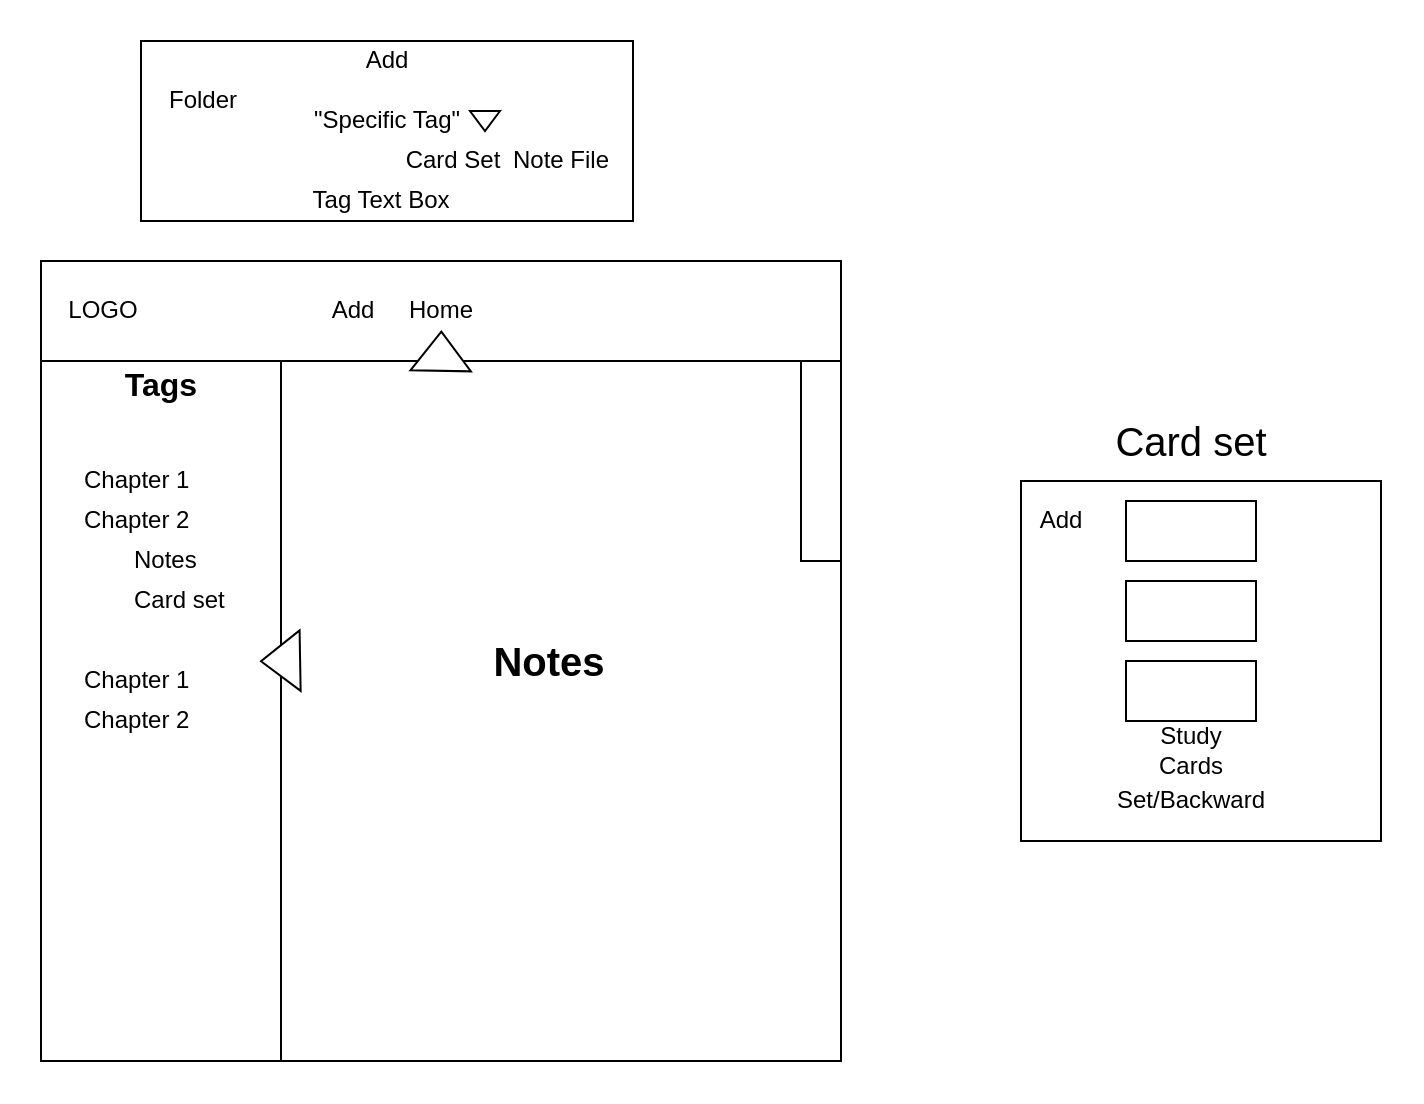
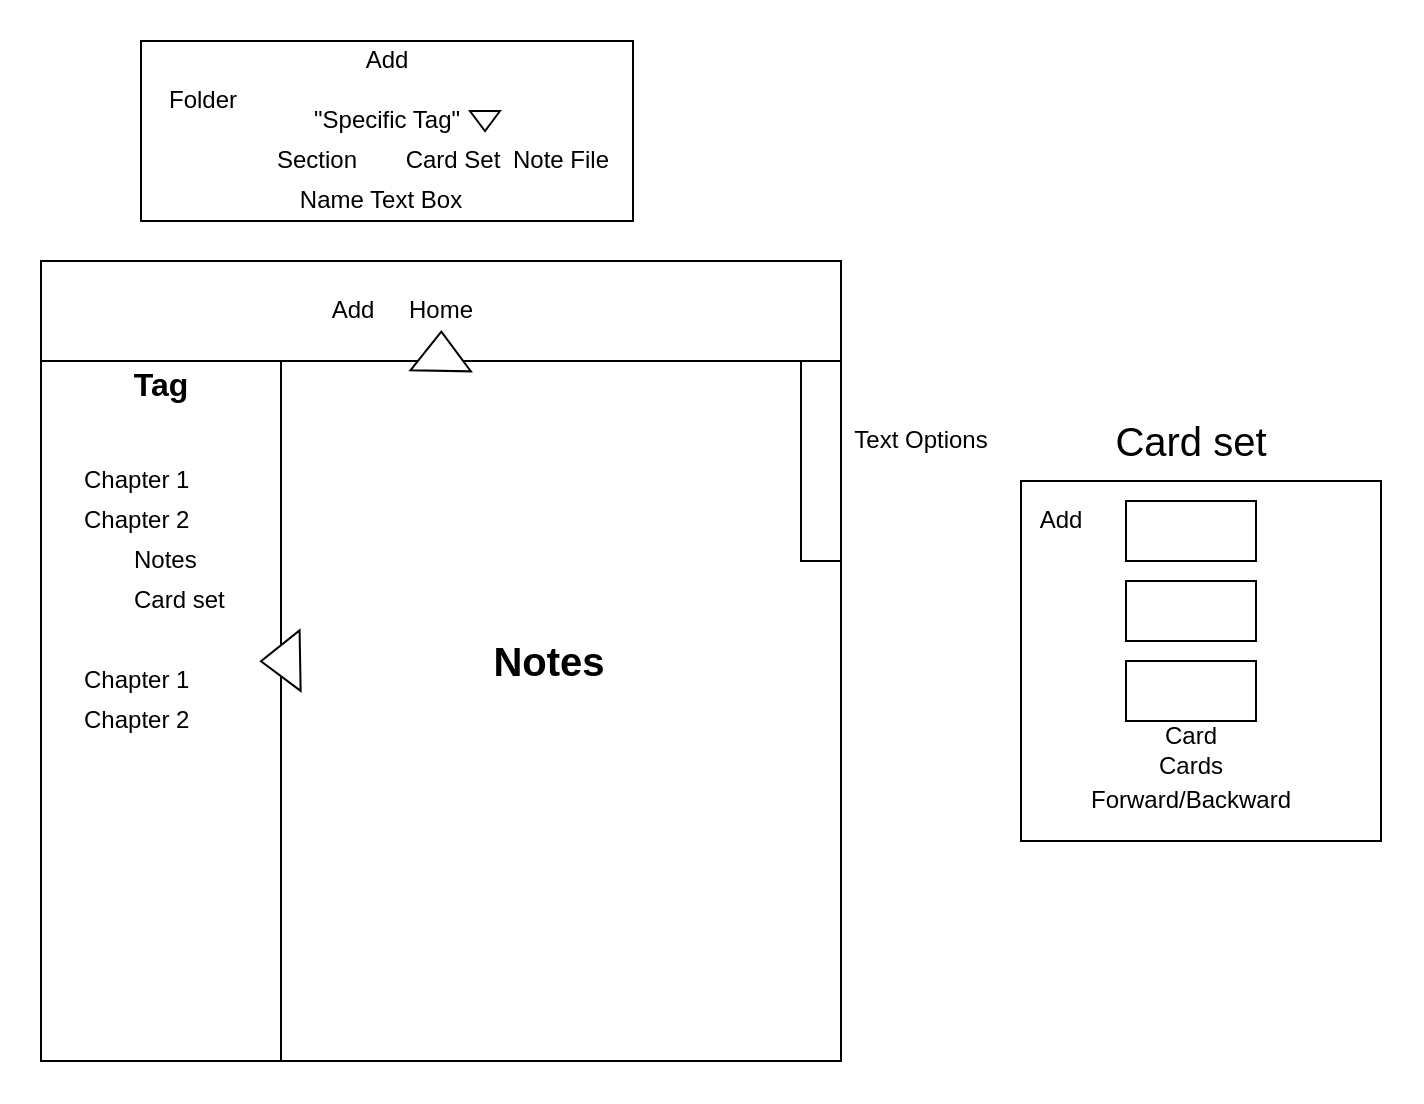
node "Section": added
node "Tag Text Box": label "Tag Text Box" -> "Name Text Box"
node "LOGO": removed
node "Tags": label "Tags" -> "Tag"
node "Text Options": added
node "Study Cards": label "Study Cards" -> "Card Cards"
node "Set/Backward": label "Set/Backward" -> "Forward/Backward"
